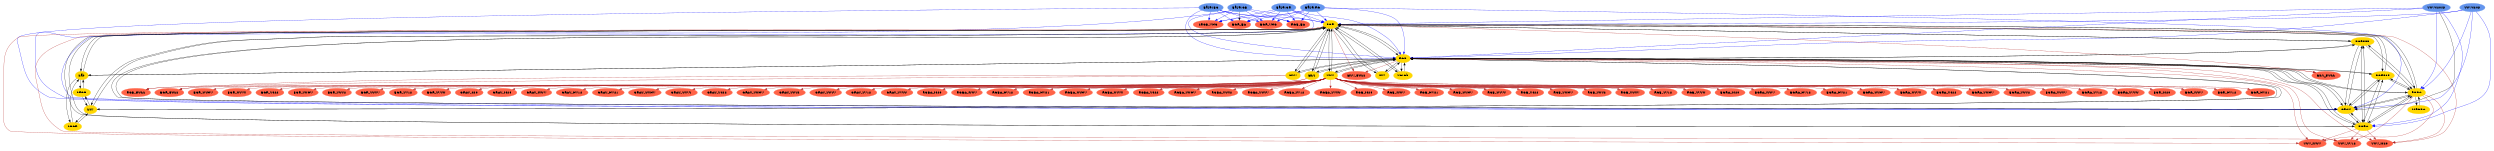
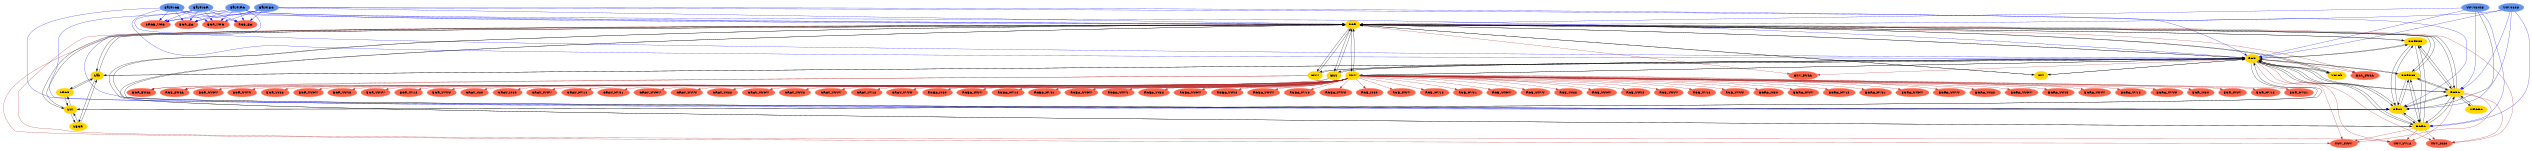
edge "BayerGB" -> "BGR_EA": color black -> blue
node "RGB_NV12": added
